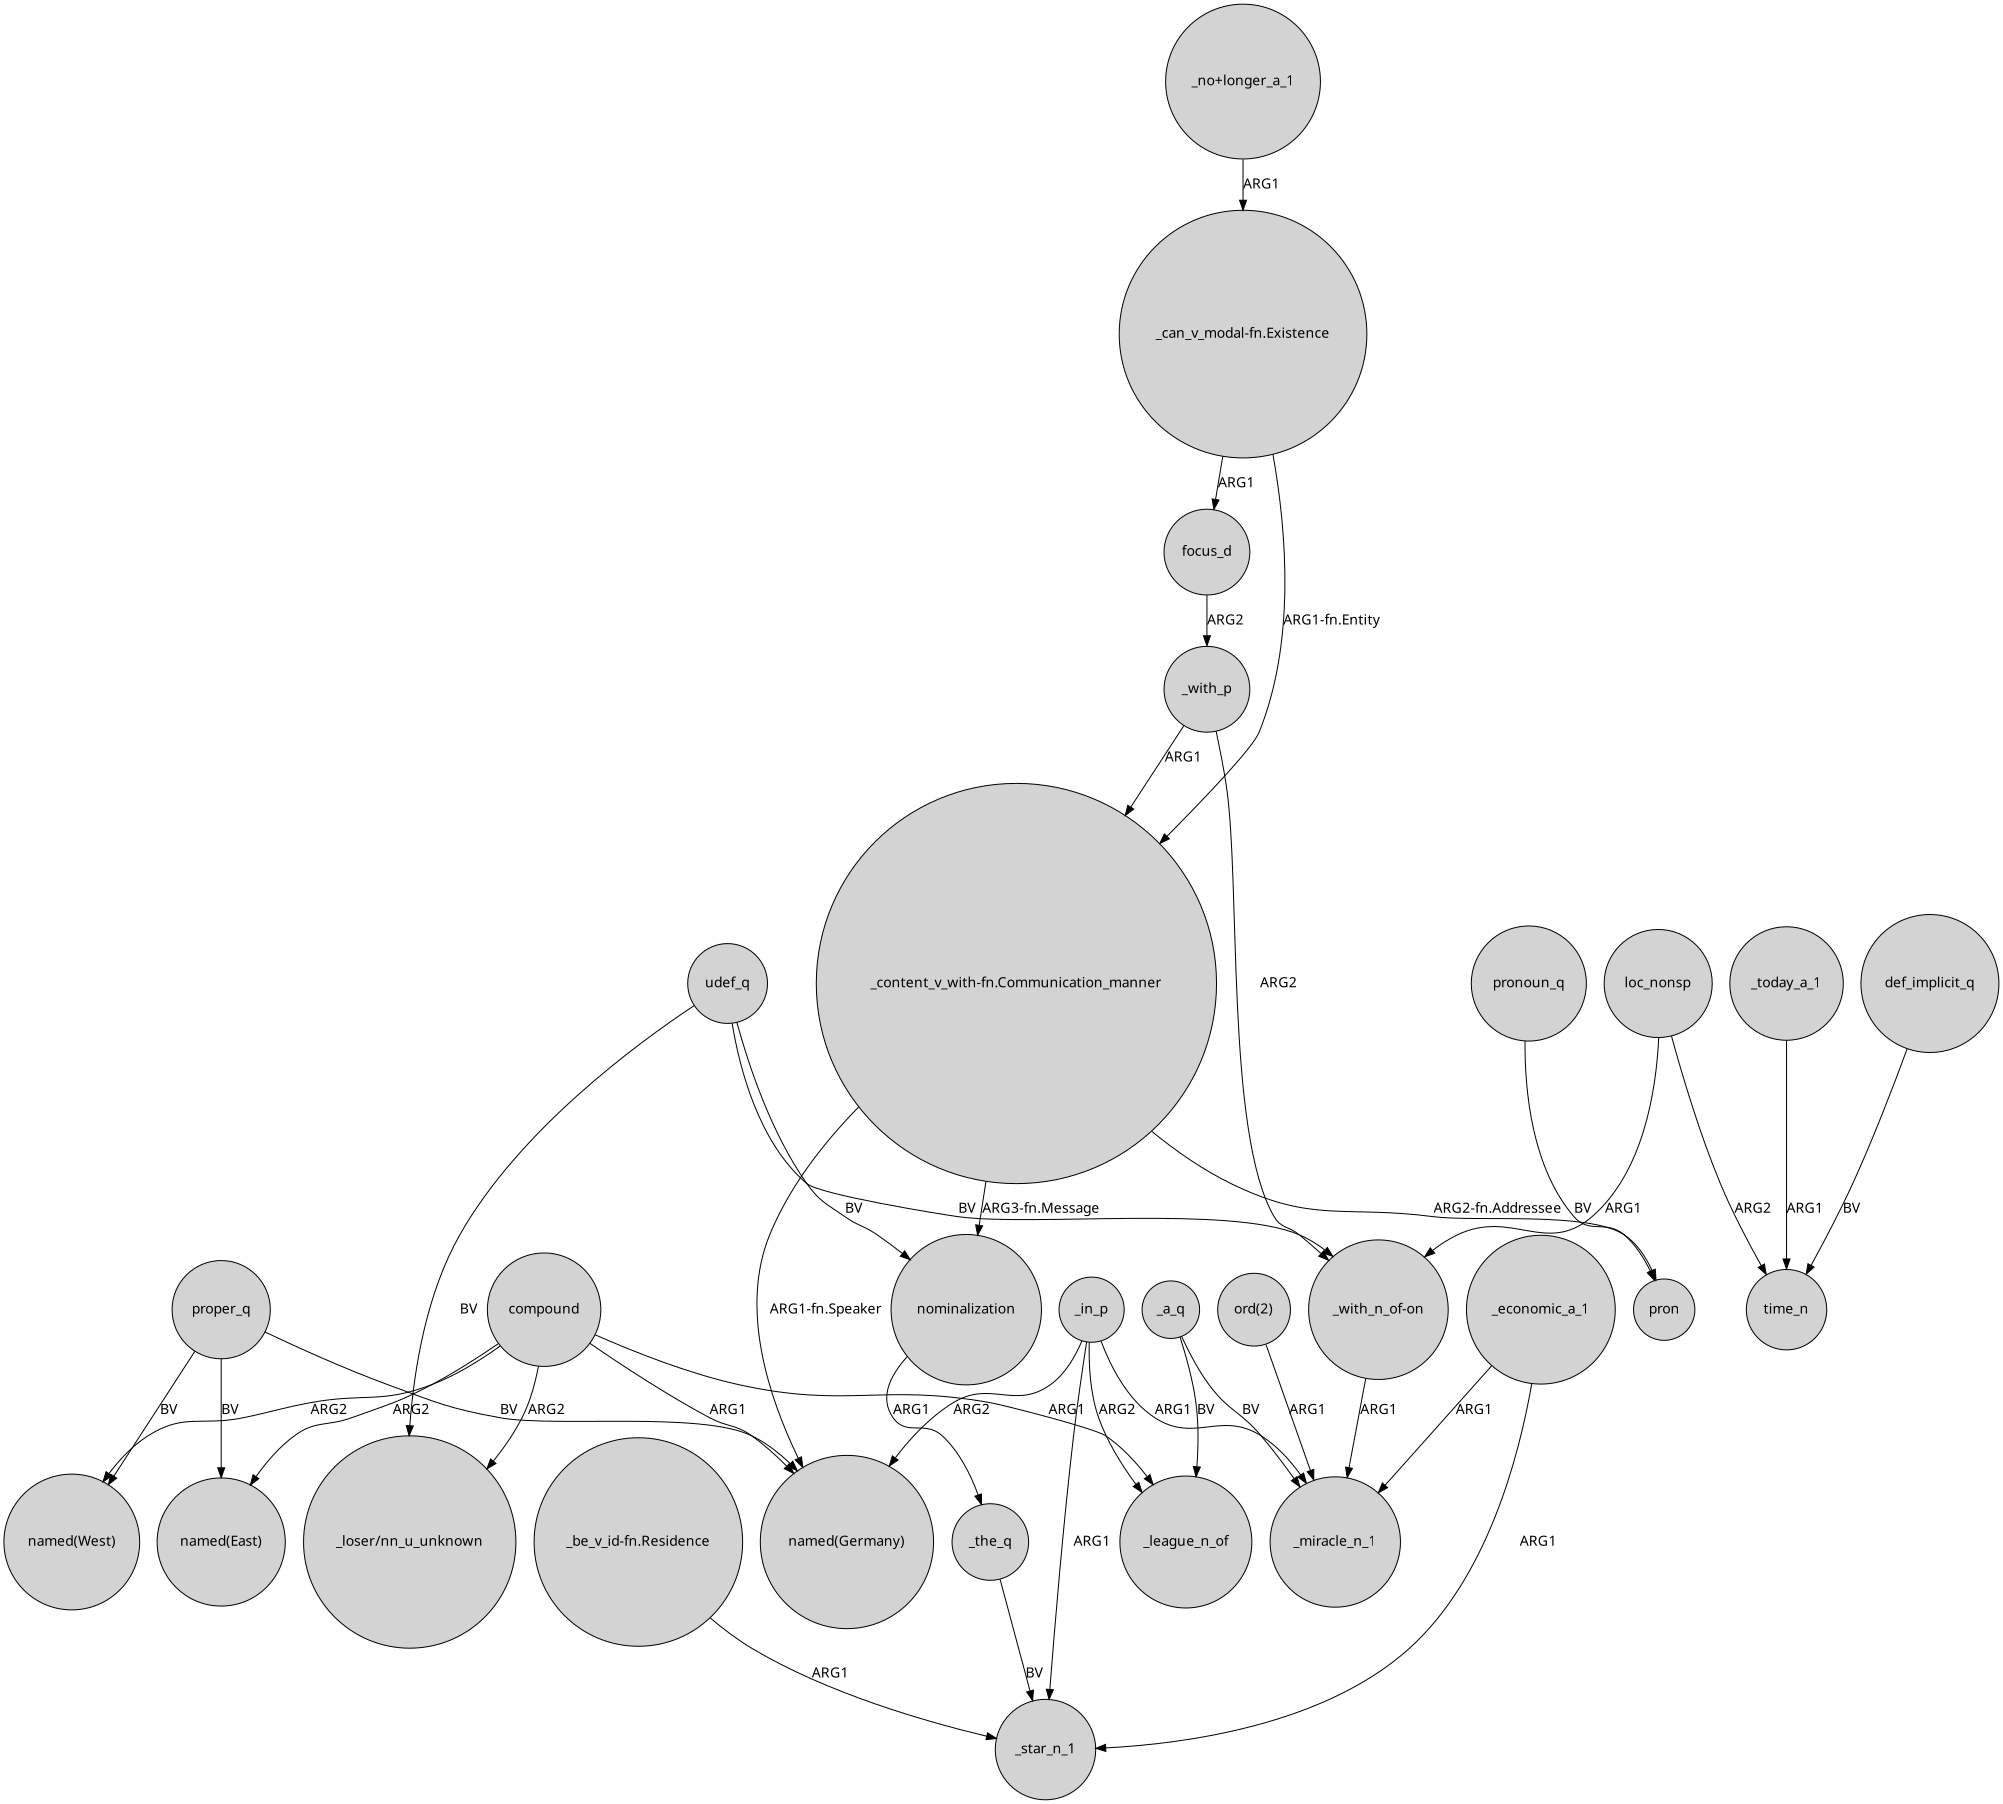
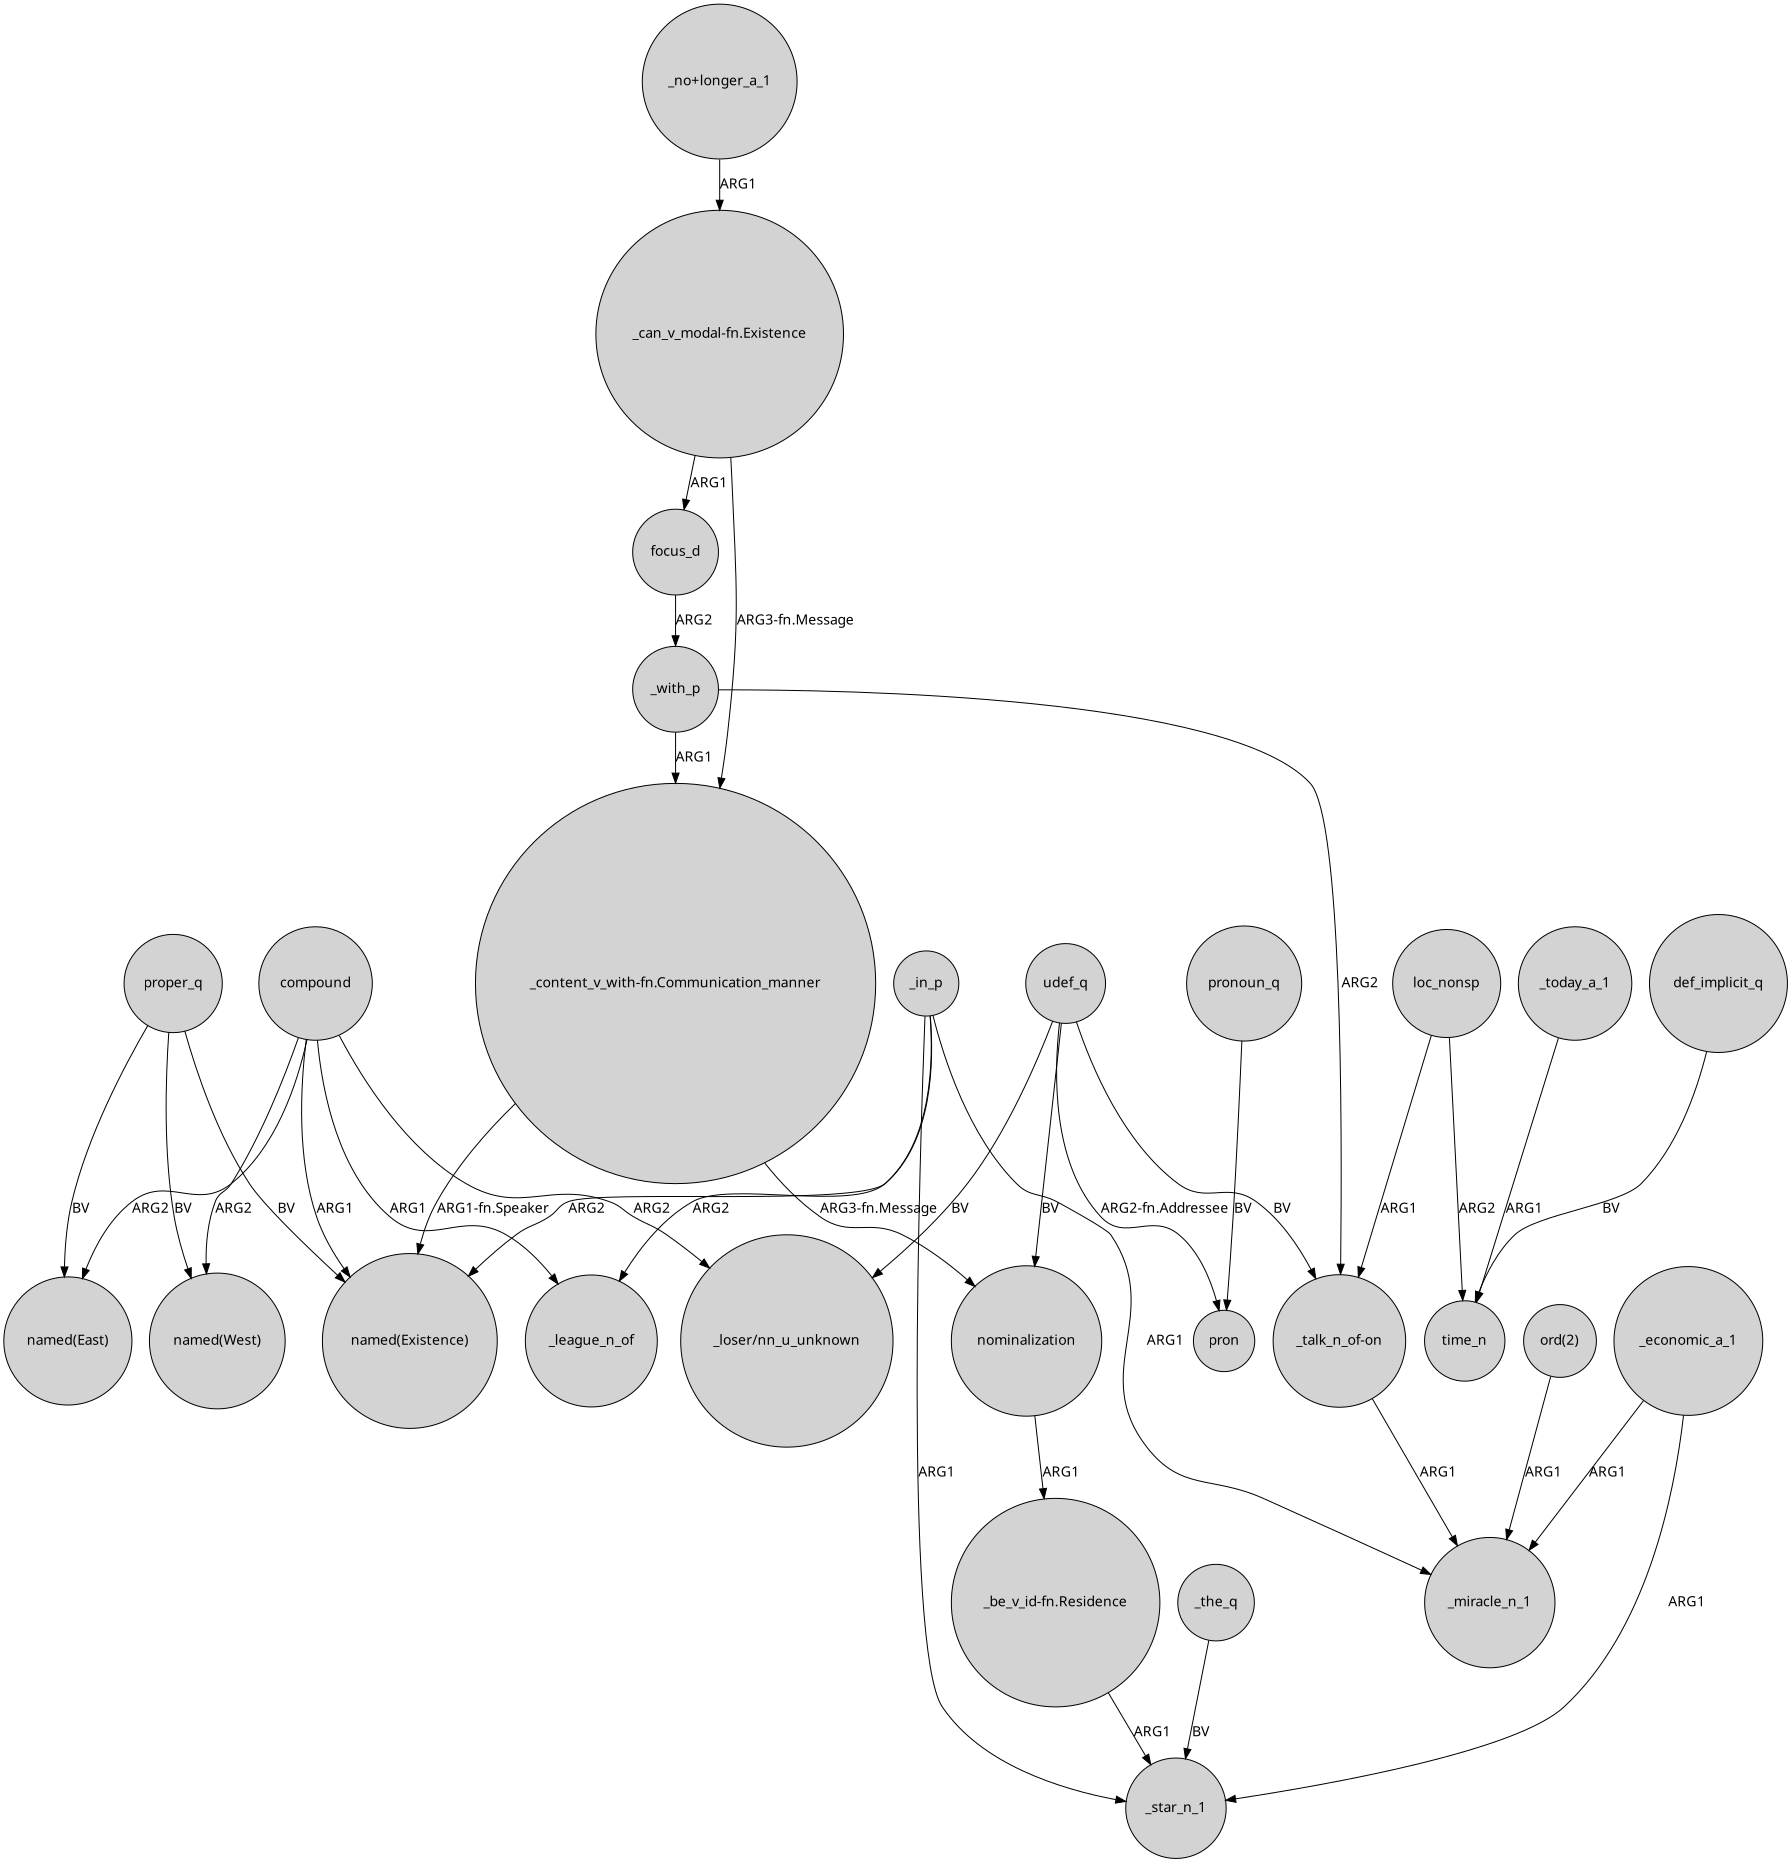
edge "_can_v_modal-fn.Existence" -> "_content_v_with-fn.Communication_manner": label "ARG1-fn.Entity" -> "ARG3-fn.Message"
edge "_content_v_with-fn.Communication_manner" -> "pron": now "udef_q" -> "pron"
node "_a_q": removed
node "_with_n_of-on": label "_with_n_of-on" -> "_talk_n_of-on"
edge "nominalization" -> "_the_q": now "nominalization" -> "_be_v_id-fn.Residence"
node "named(Germany)": label "named(Germany)" -> "named(Existence)"
